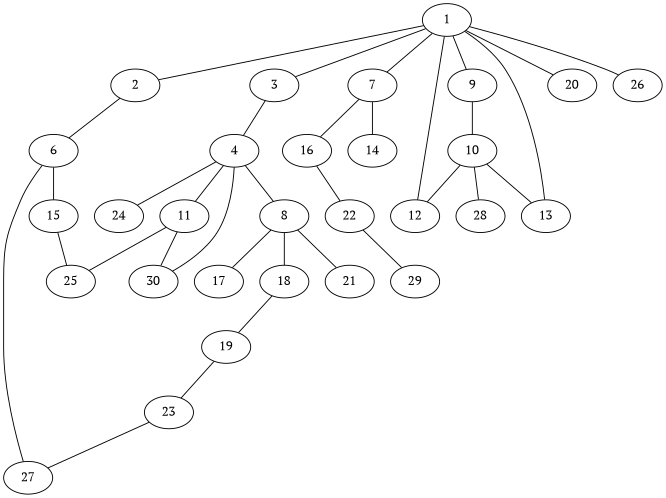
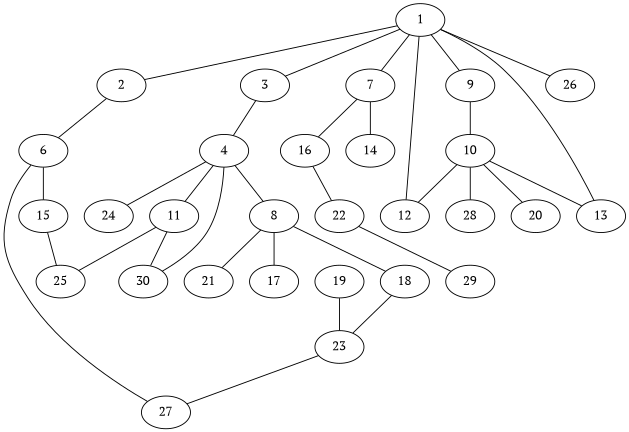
edge "1" -- "20": now "10" -- "20"
edge "18" -- "19": now "18" -- "23"
